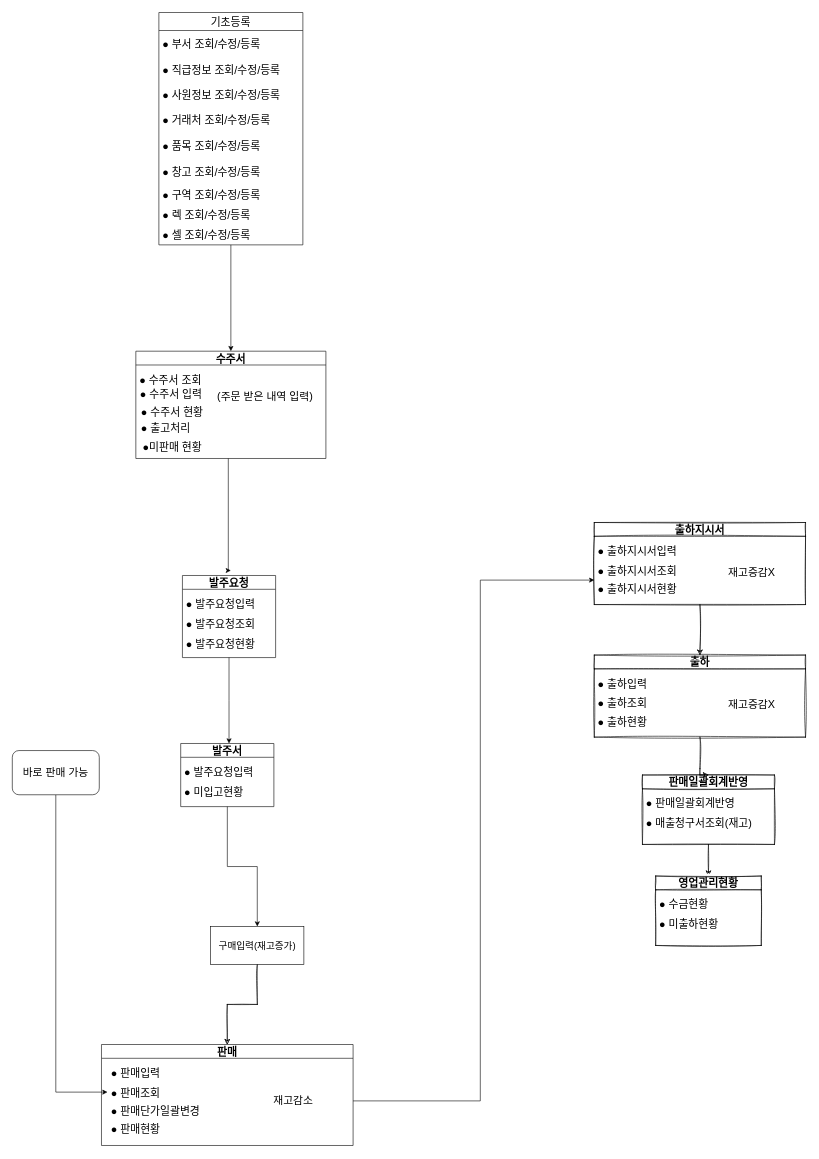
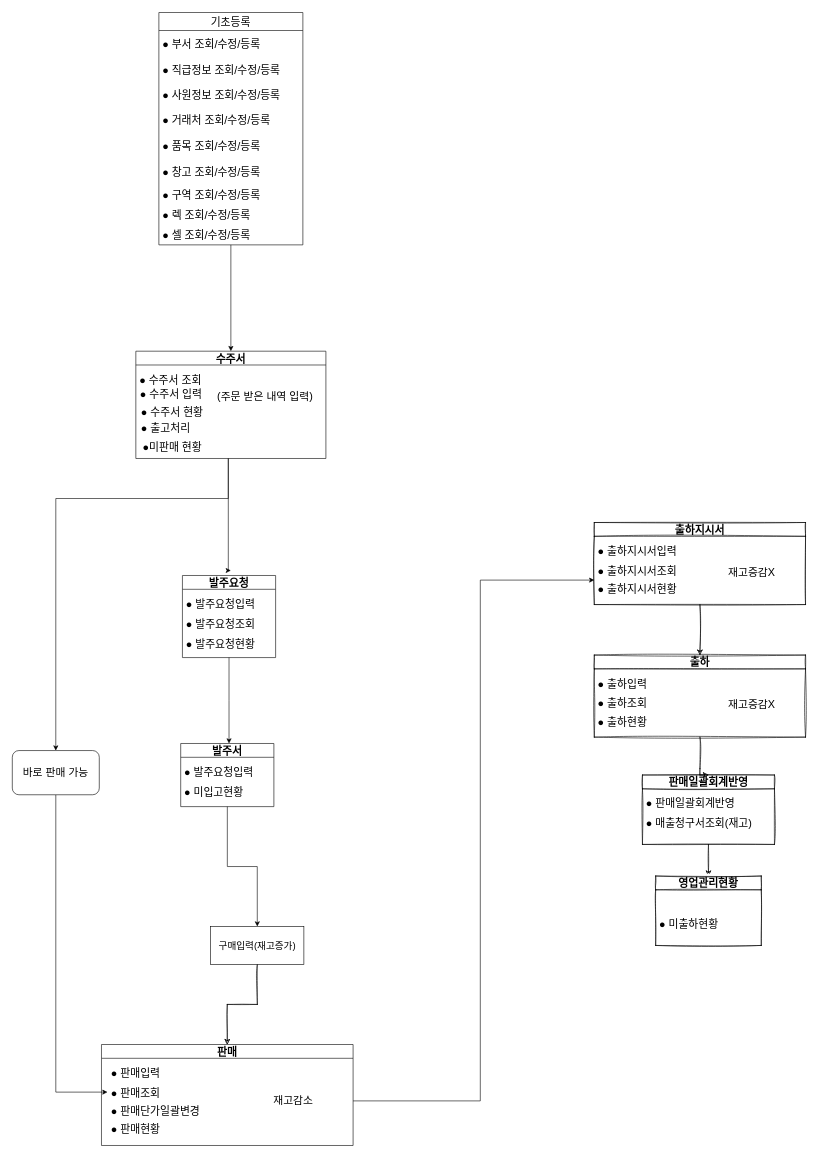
edge "수주서" -> "바로 판매 가능": added
node "● 수금현황": removed
